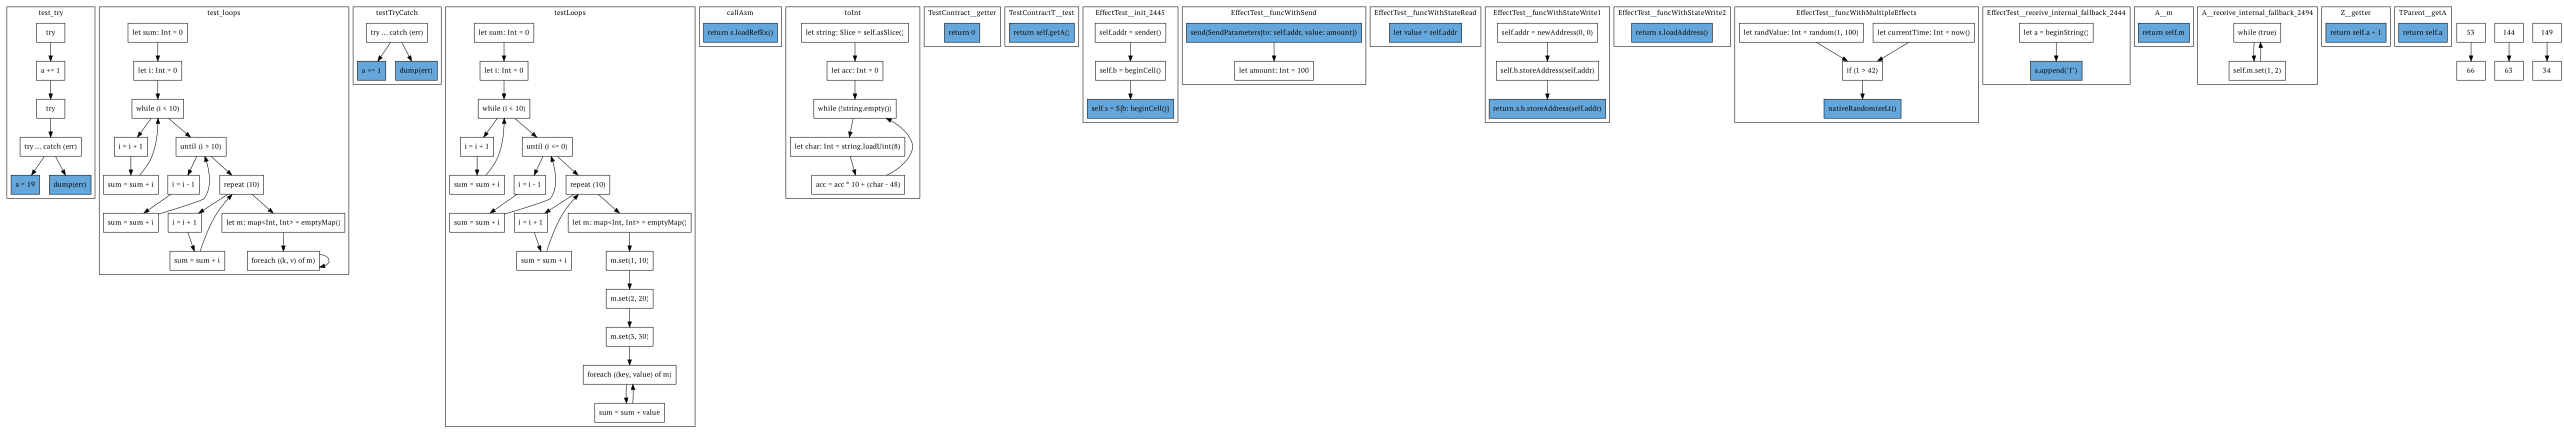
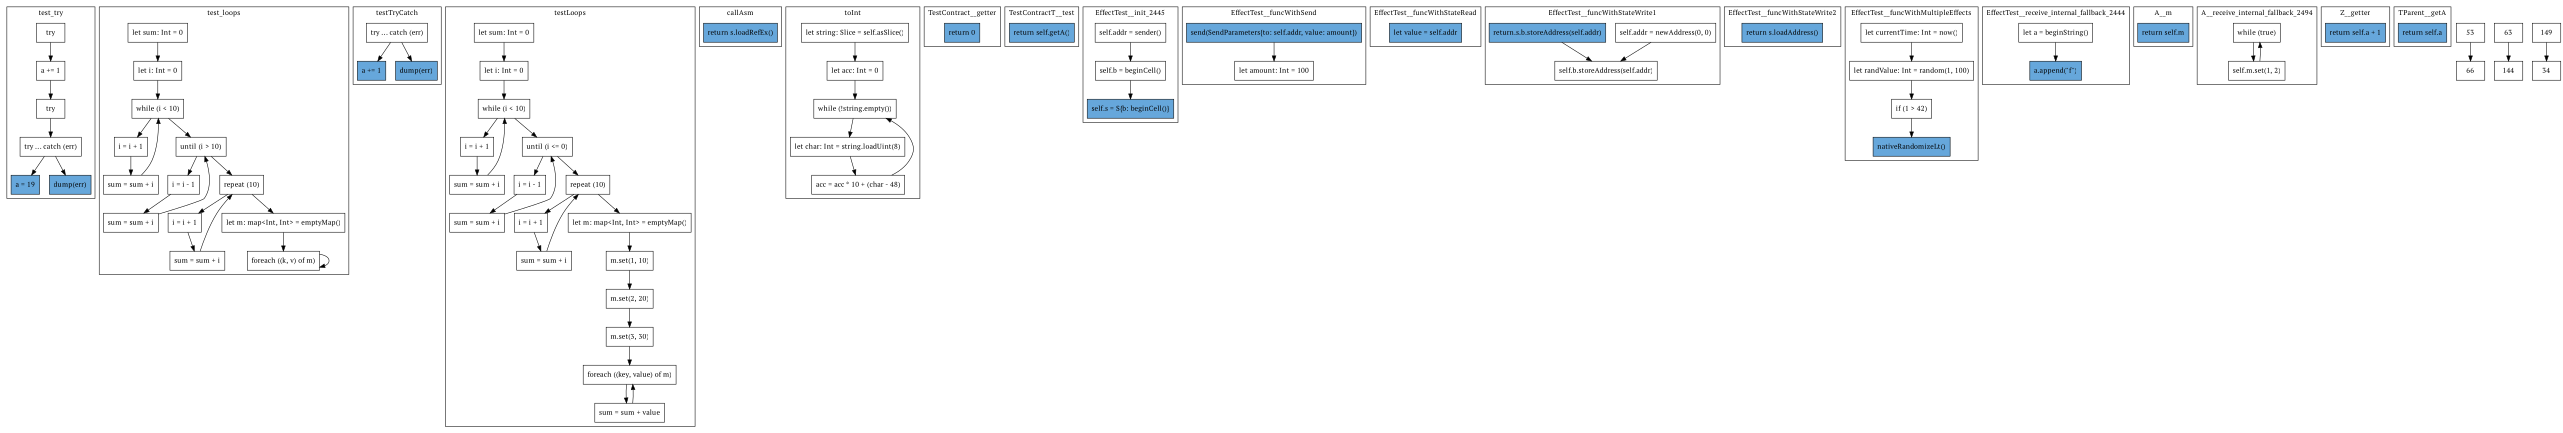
edge "144" -> "63": reversed
edge "let currentTime: Int = now()" -> "if (1 > 42)": now "let currentTime: Int = now()" -> "let randValue: Int = random(1, 100)"
edge "self.b.storeAddress(self.addr)" -> "return.s.b.storeAddress(self.addr)": reversed
